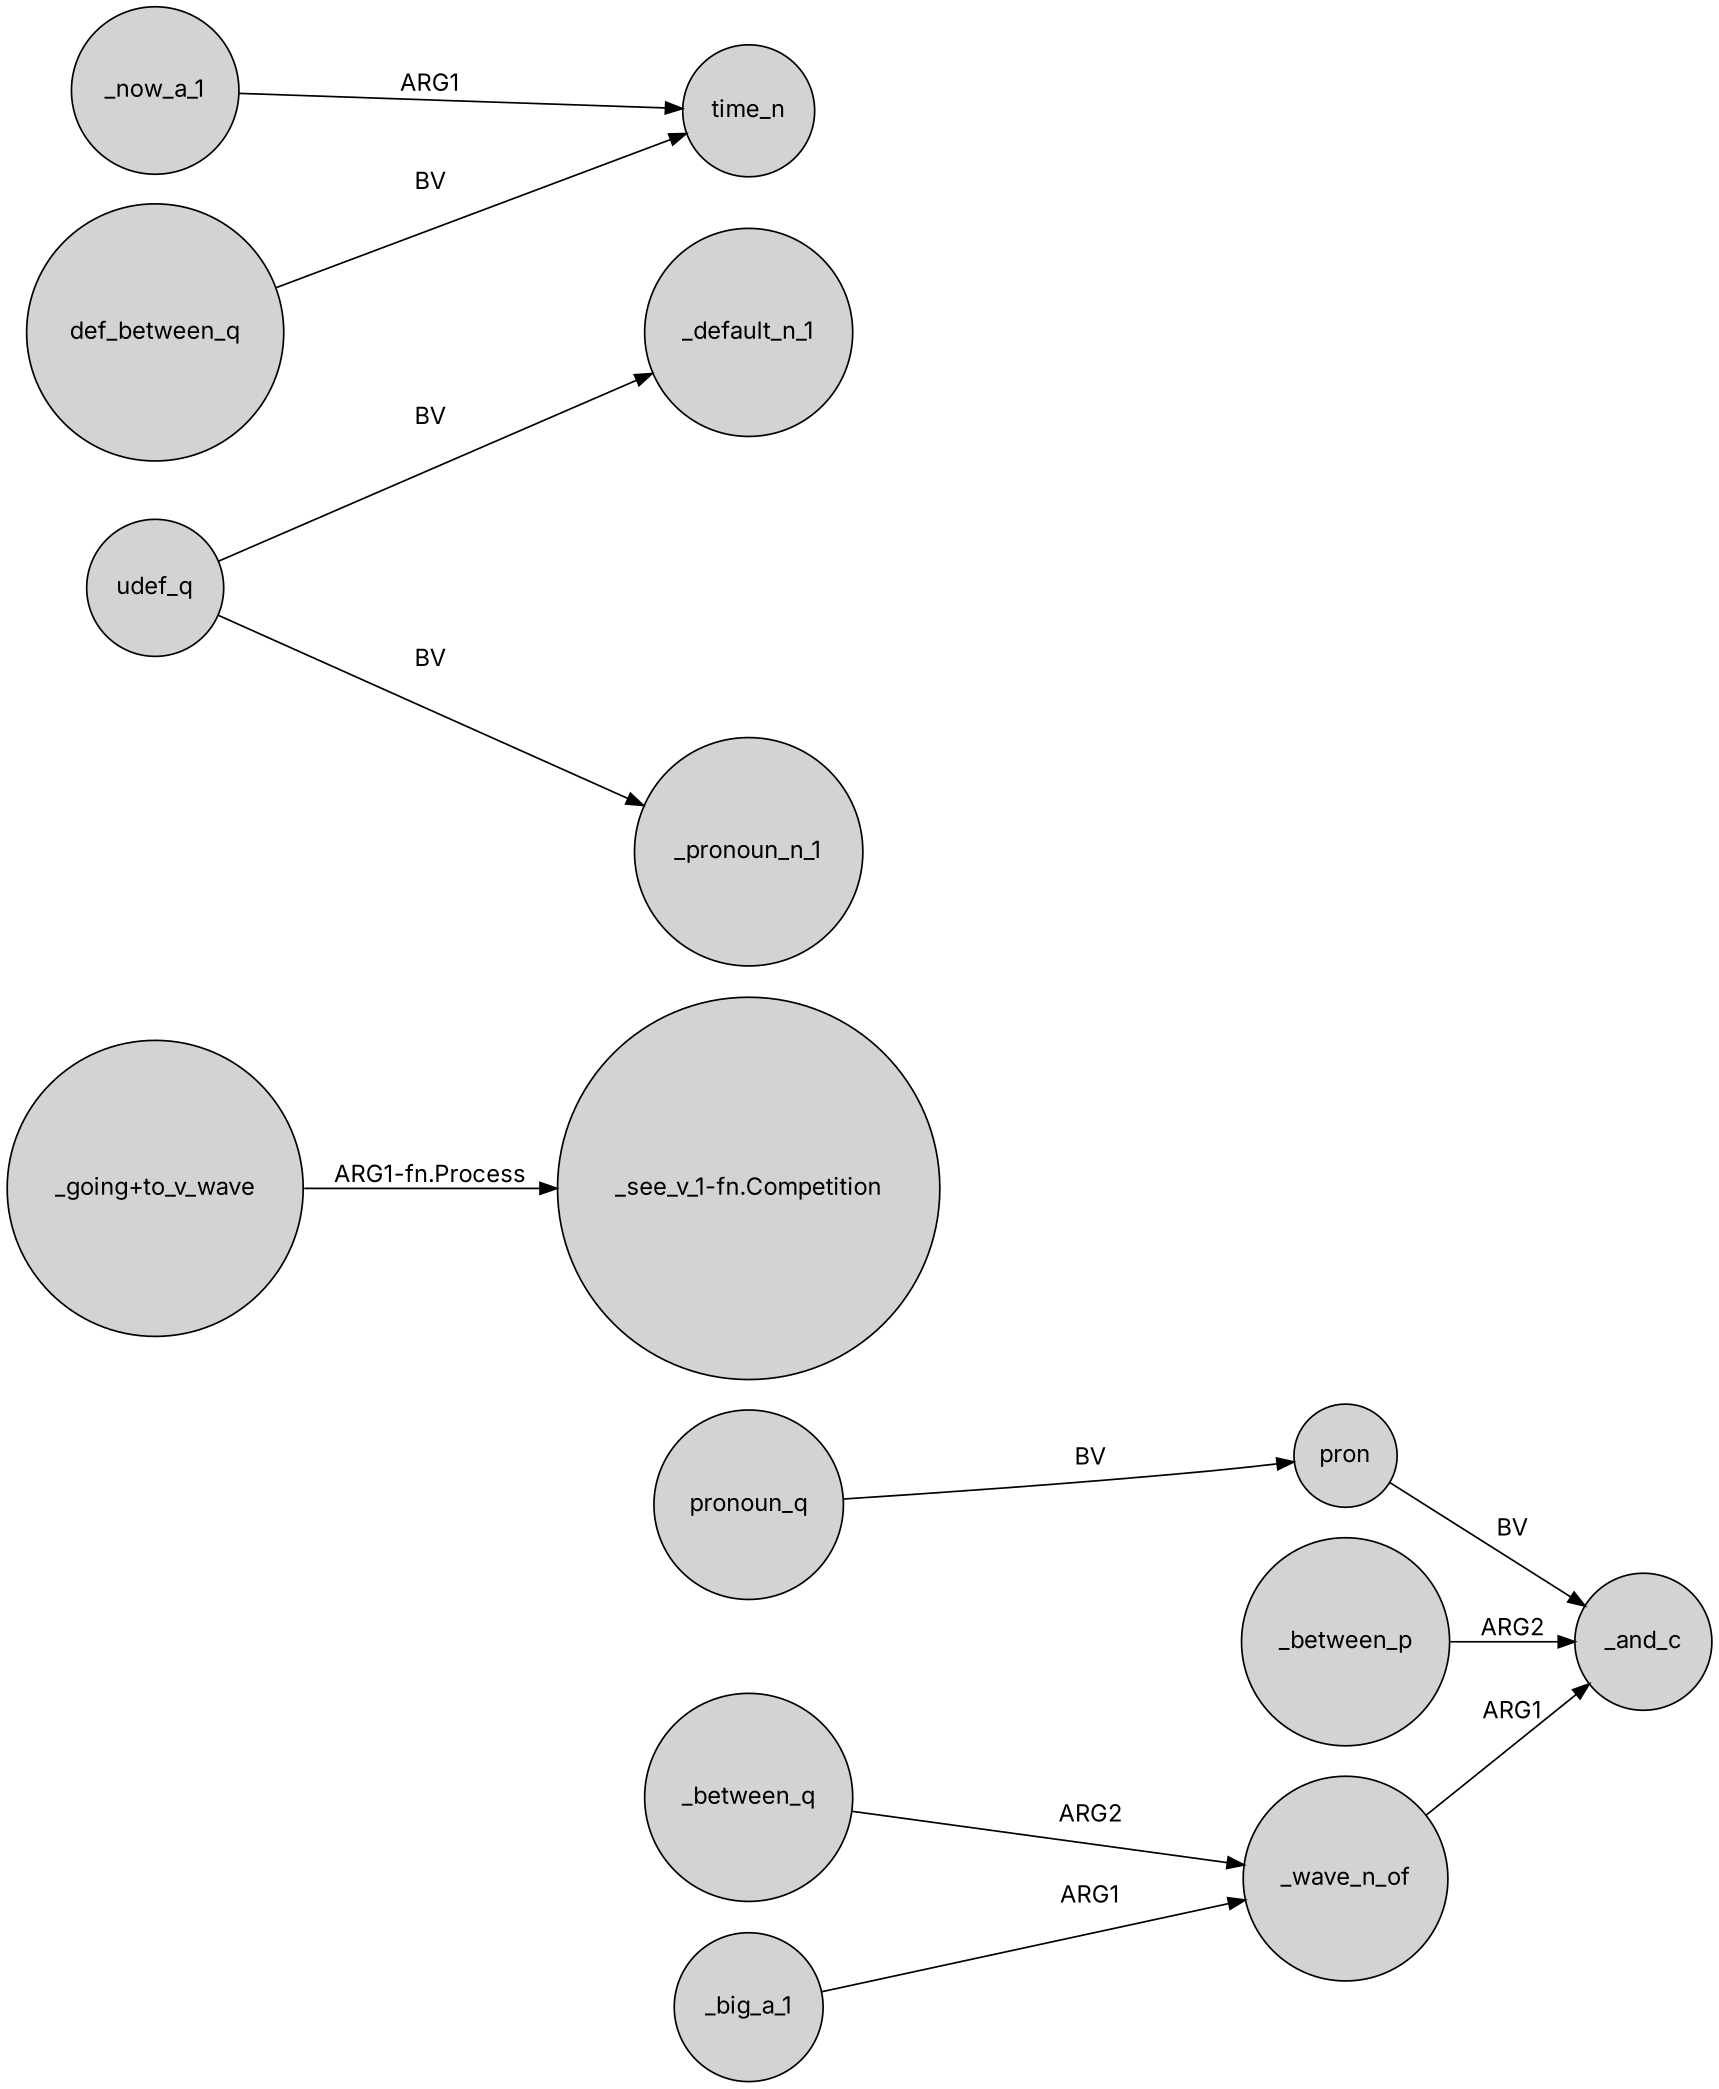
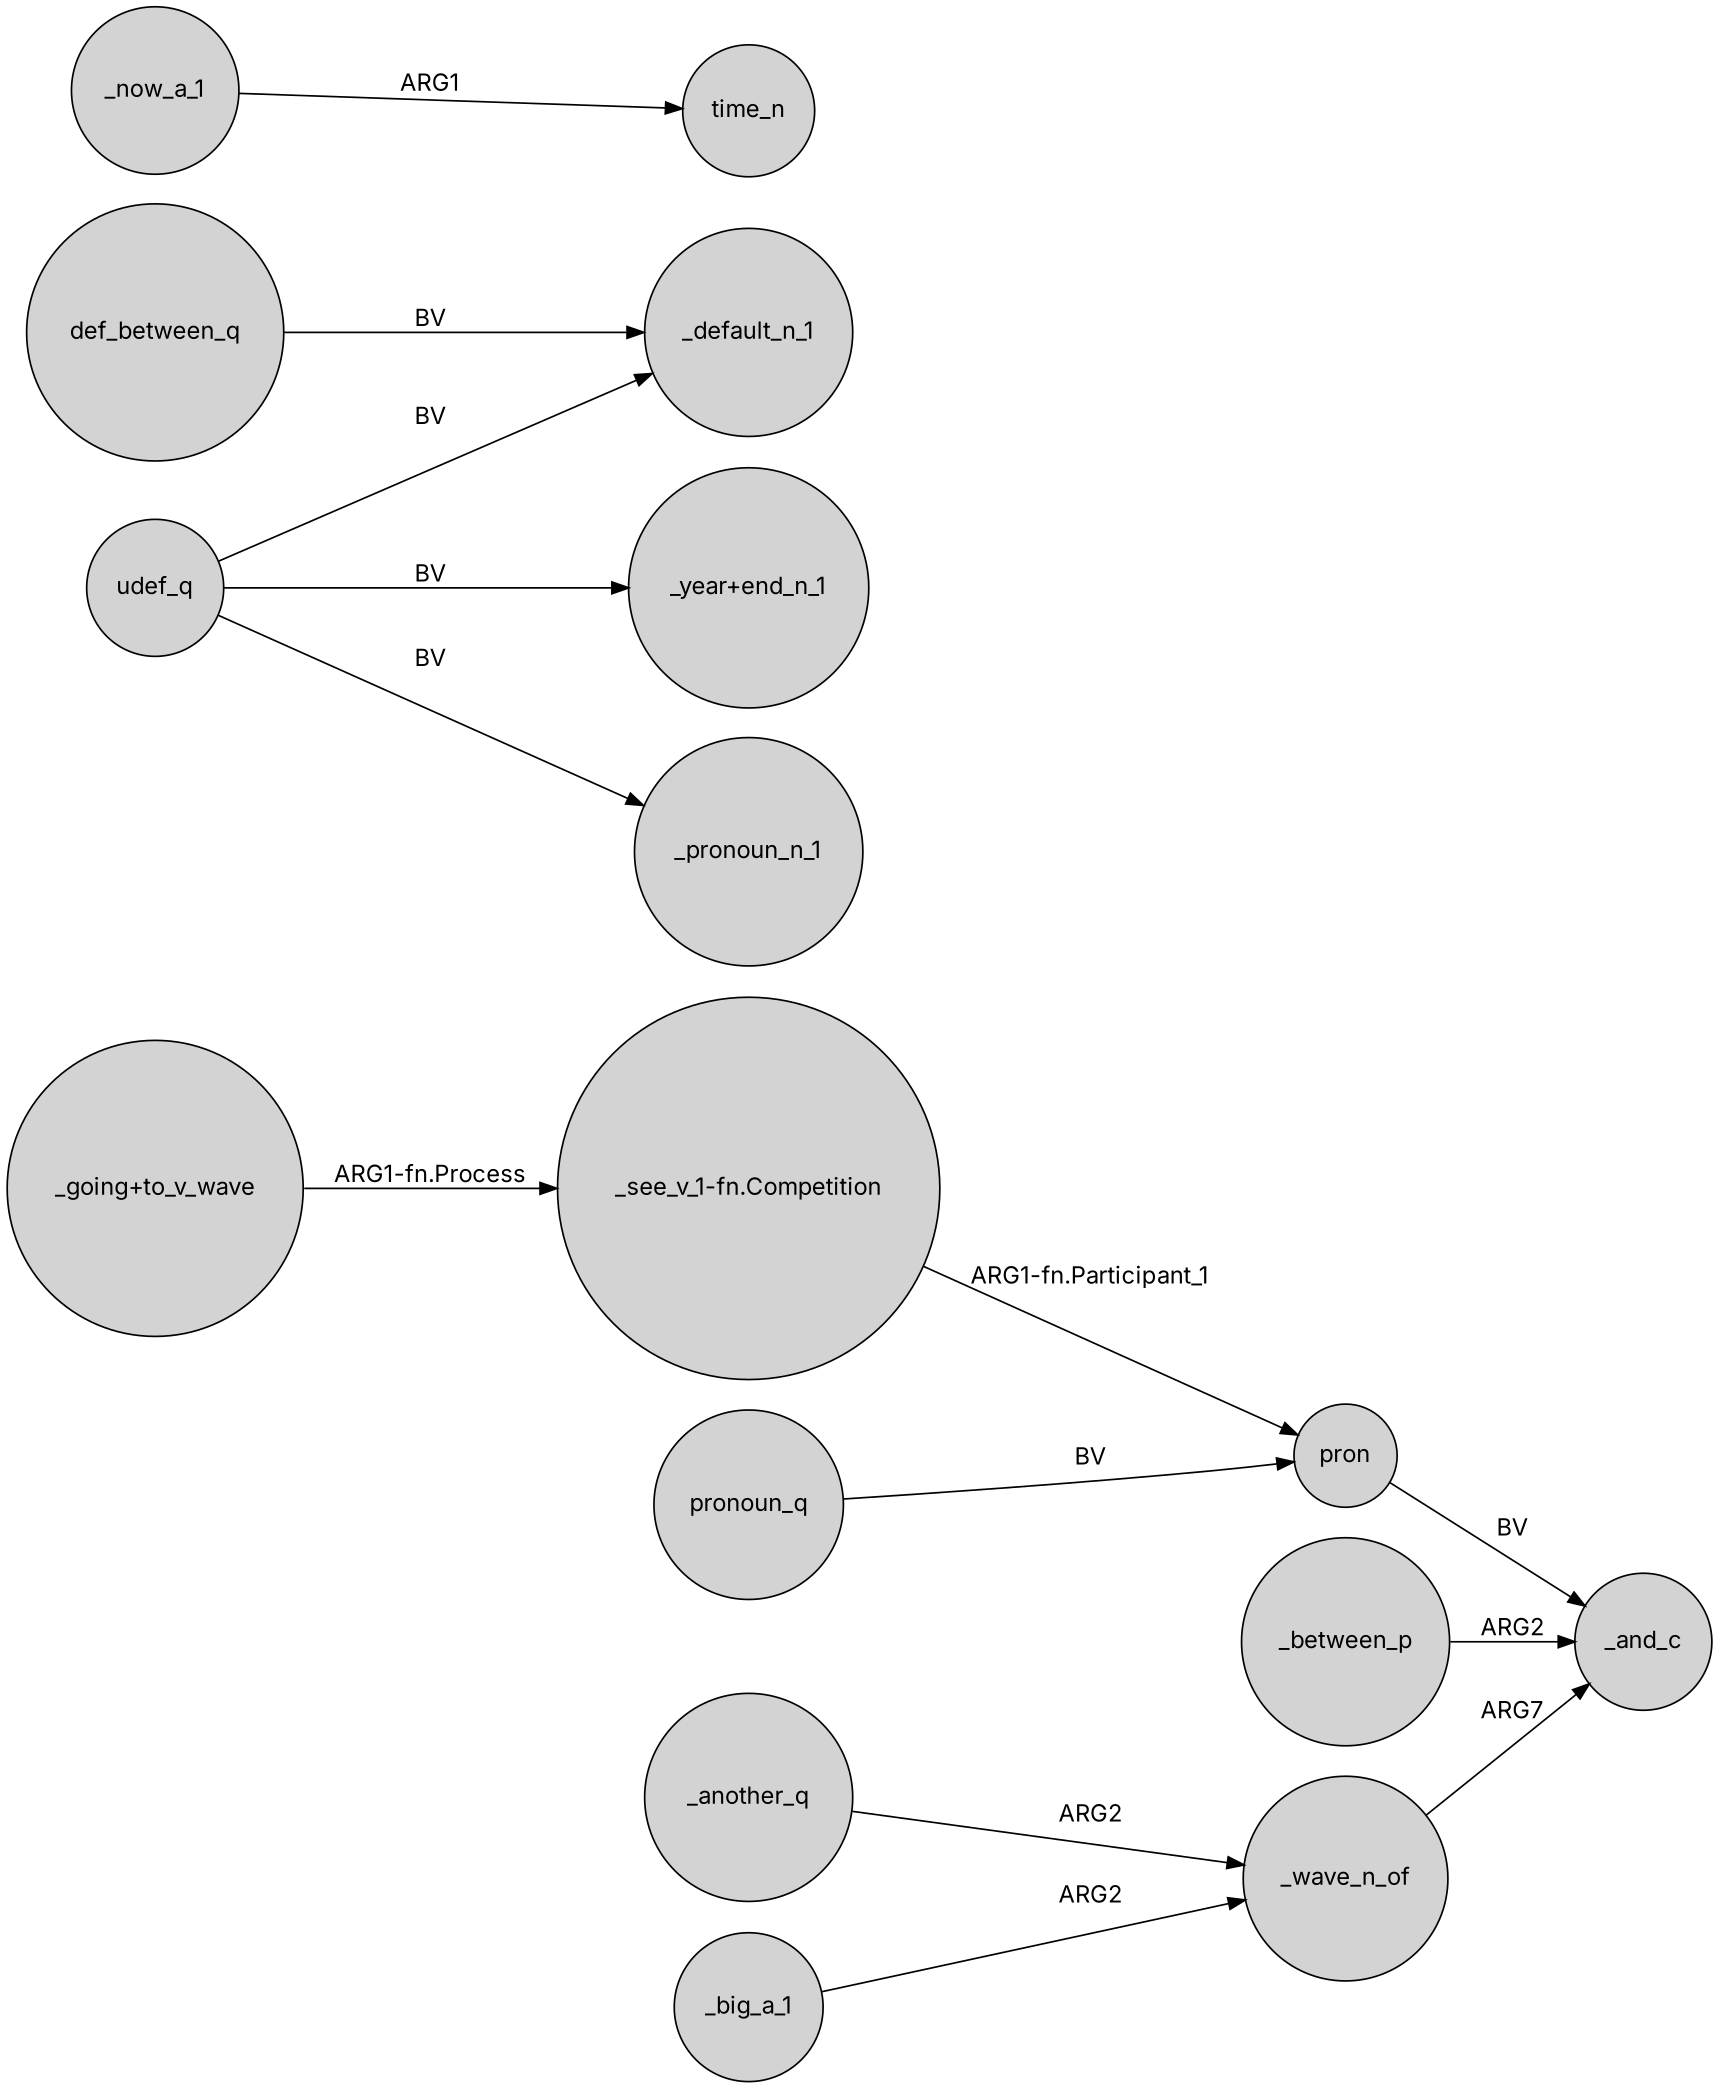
edge "def_between_q" -> "time_n": now "def_between_q" -> "_default_n_1"
node "_year+end_n_1": added
edge "_see_v_1-fn.Competition" -> "pron": added, label "ARG1-fn.Participant_1"
edge "_wave_n_of" -> "_and_c": label "ARG1" -> "ARG7"
node "_between_q": label "_between_q" -> "_another_q"
edge "_big_a_1" -> "_wave_n_of": label "ARG1" -> "ARG2"
